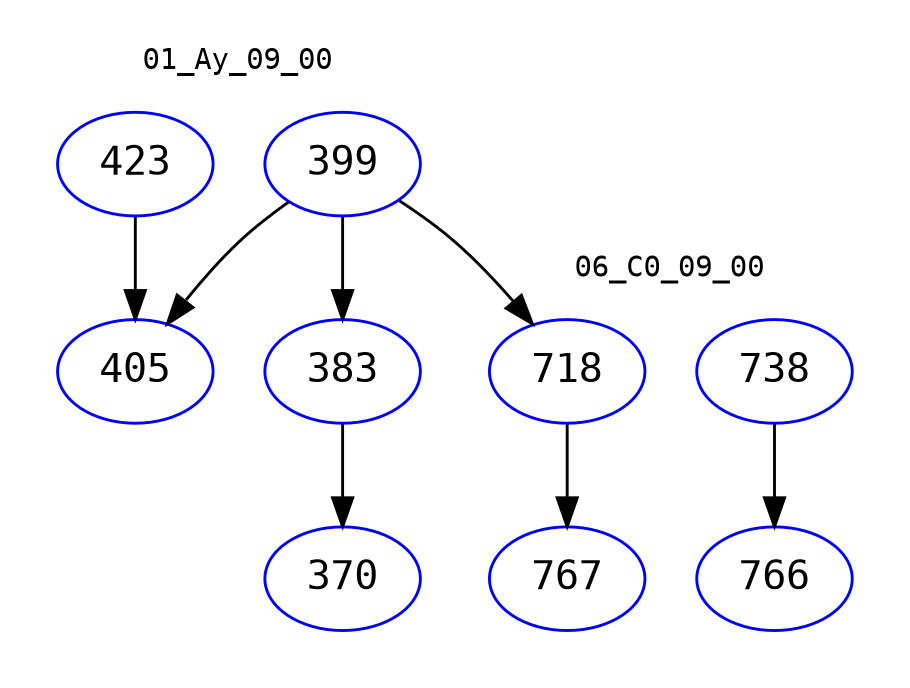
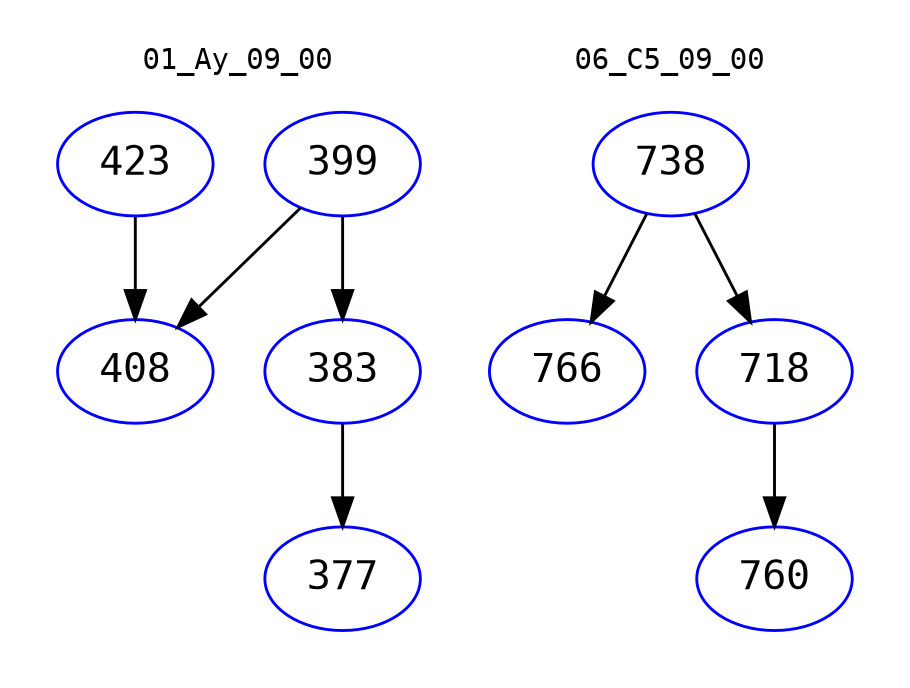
cluster "06_C0_09_00": label "06_C0_09_00" -> "06_C5_09_00"
edge "399" -> "718": now "738" -> "718"
node "405": label "405" -> "408"
node "370": label "370" -> "377"
node "767": label "767" -> "760"
